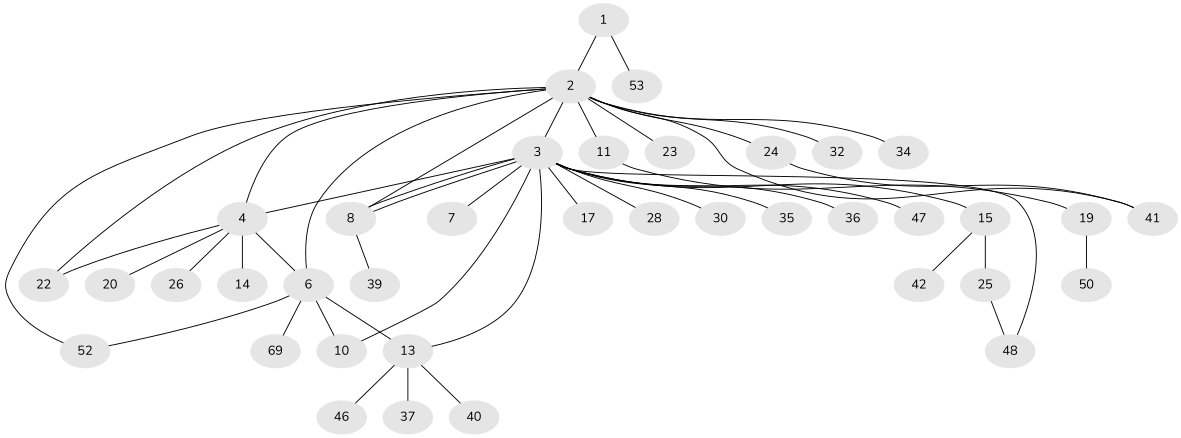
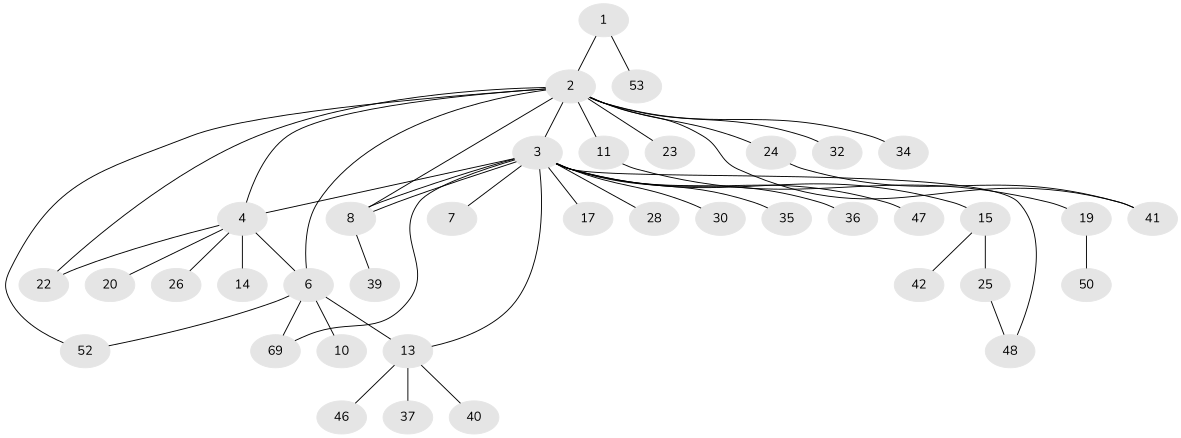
edge "3" -- "10": now "3" -- "69"
